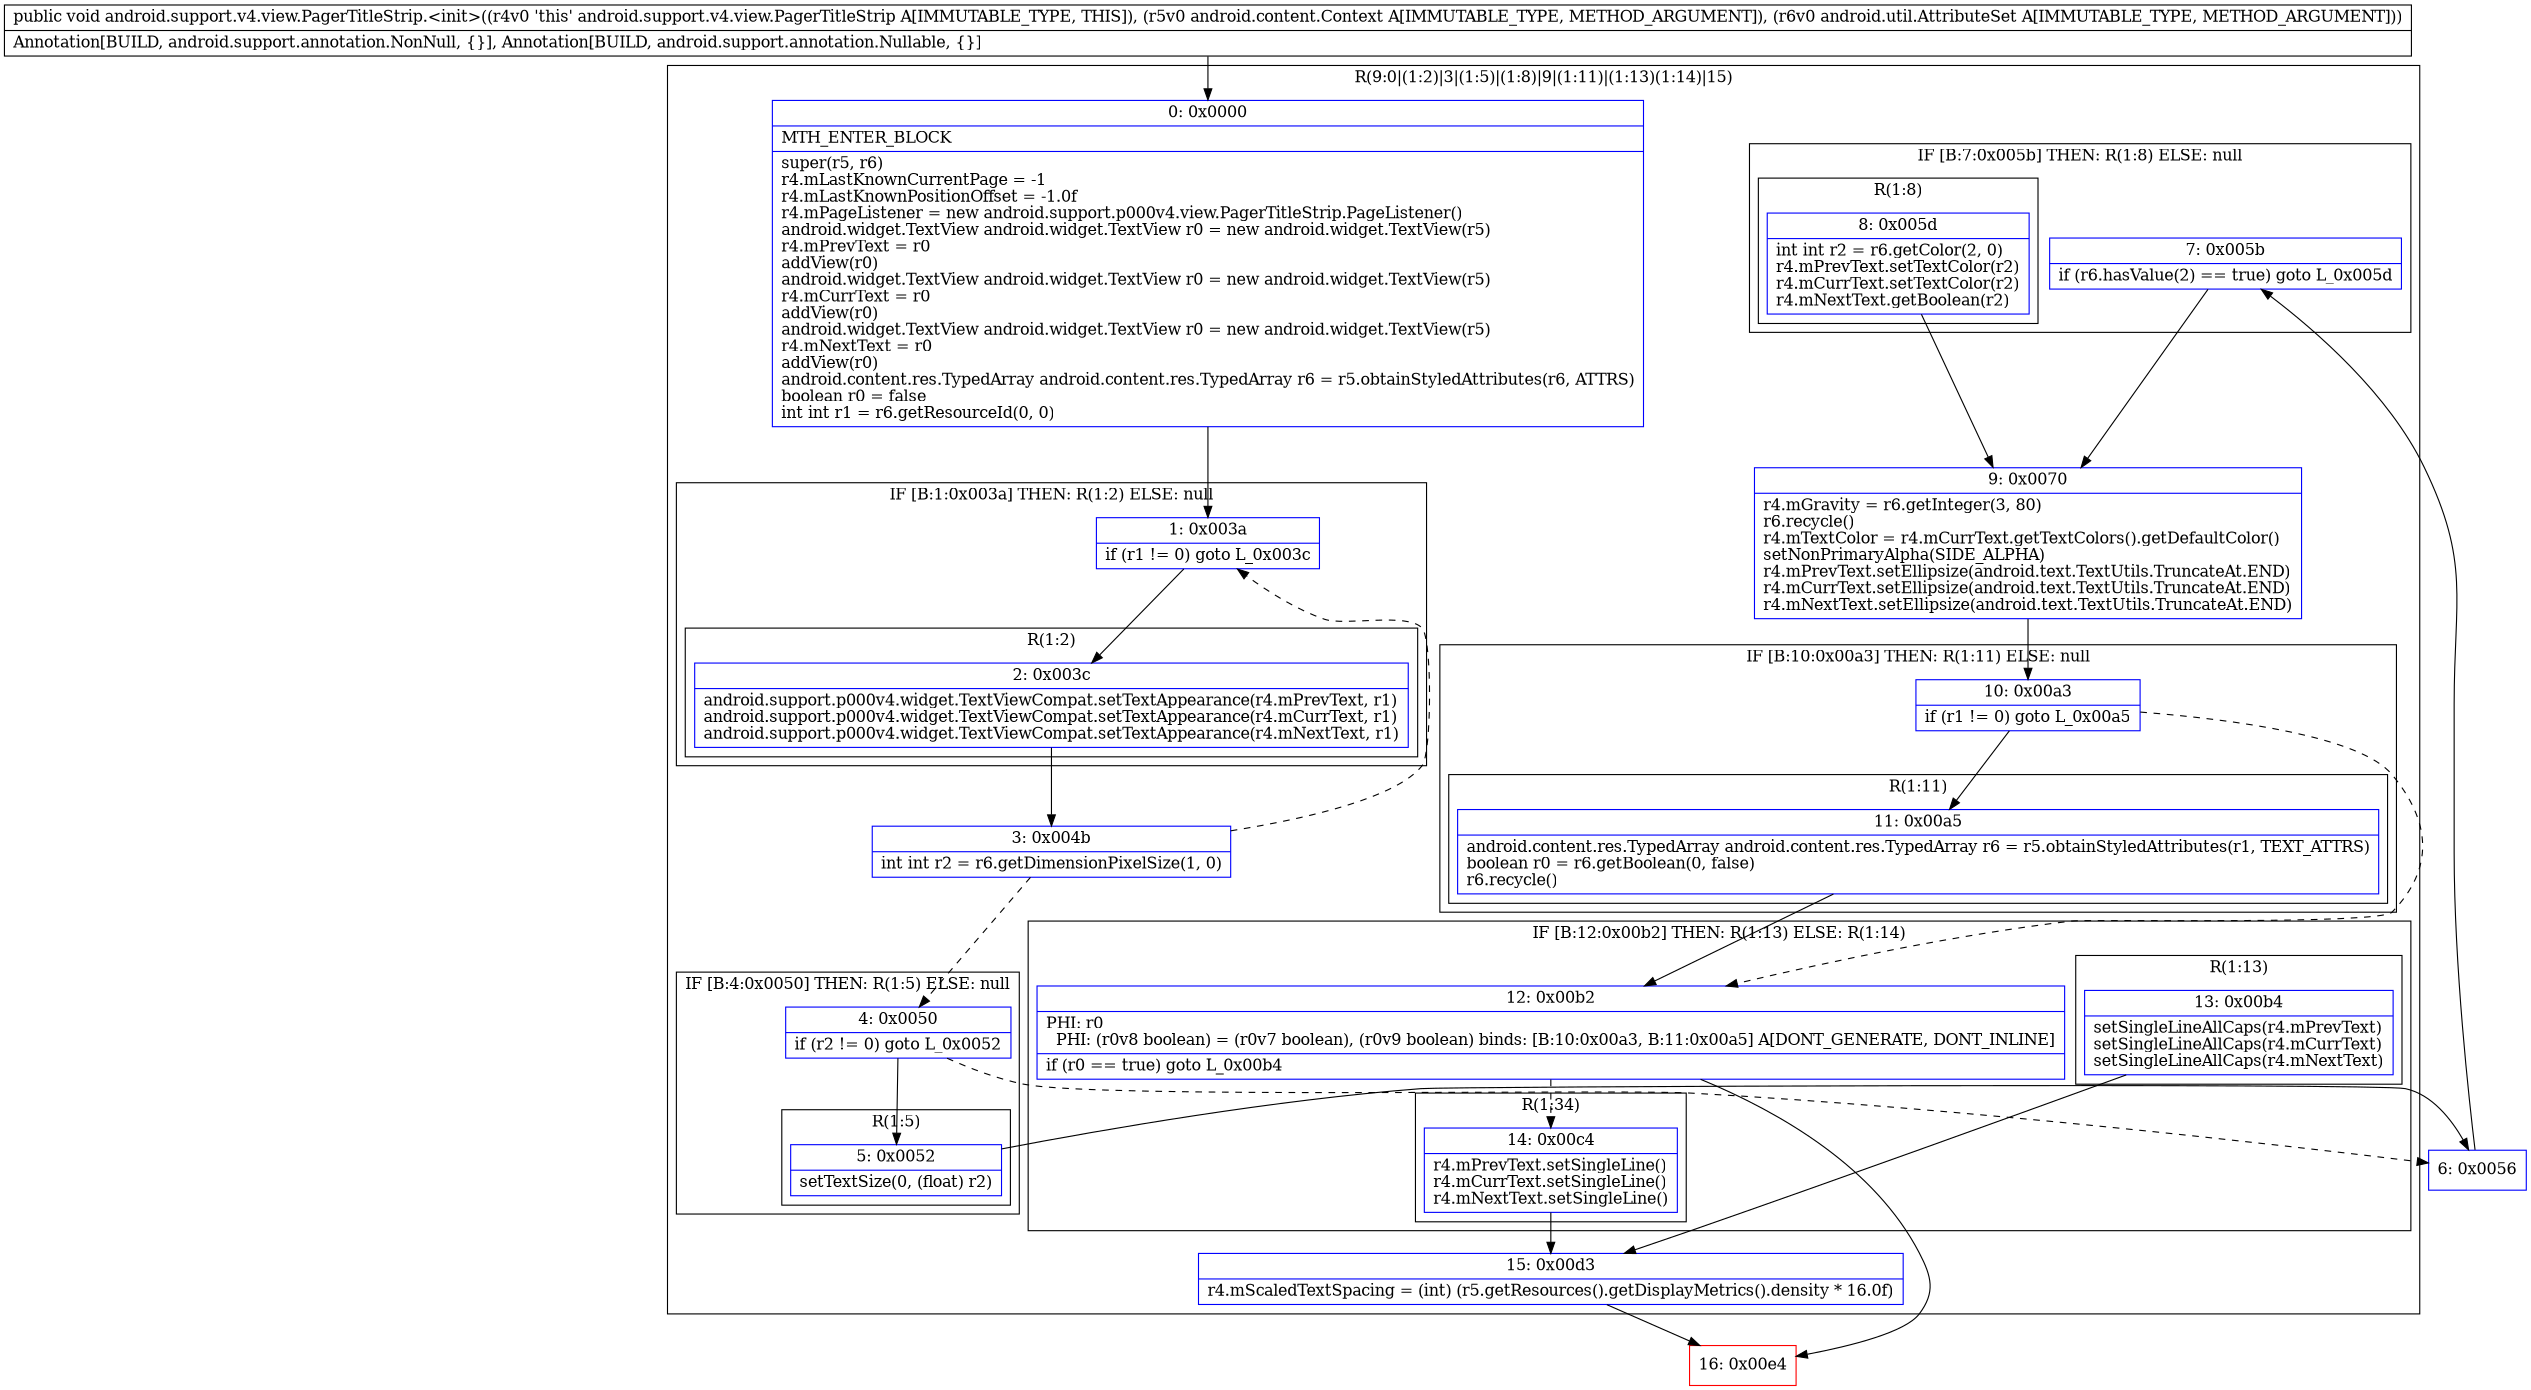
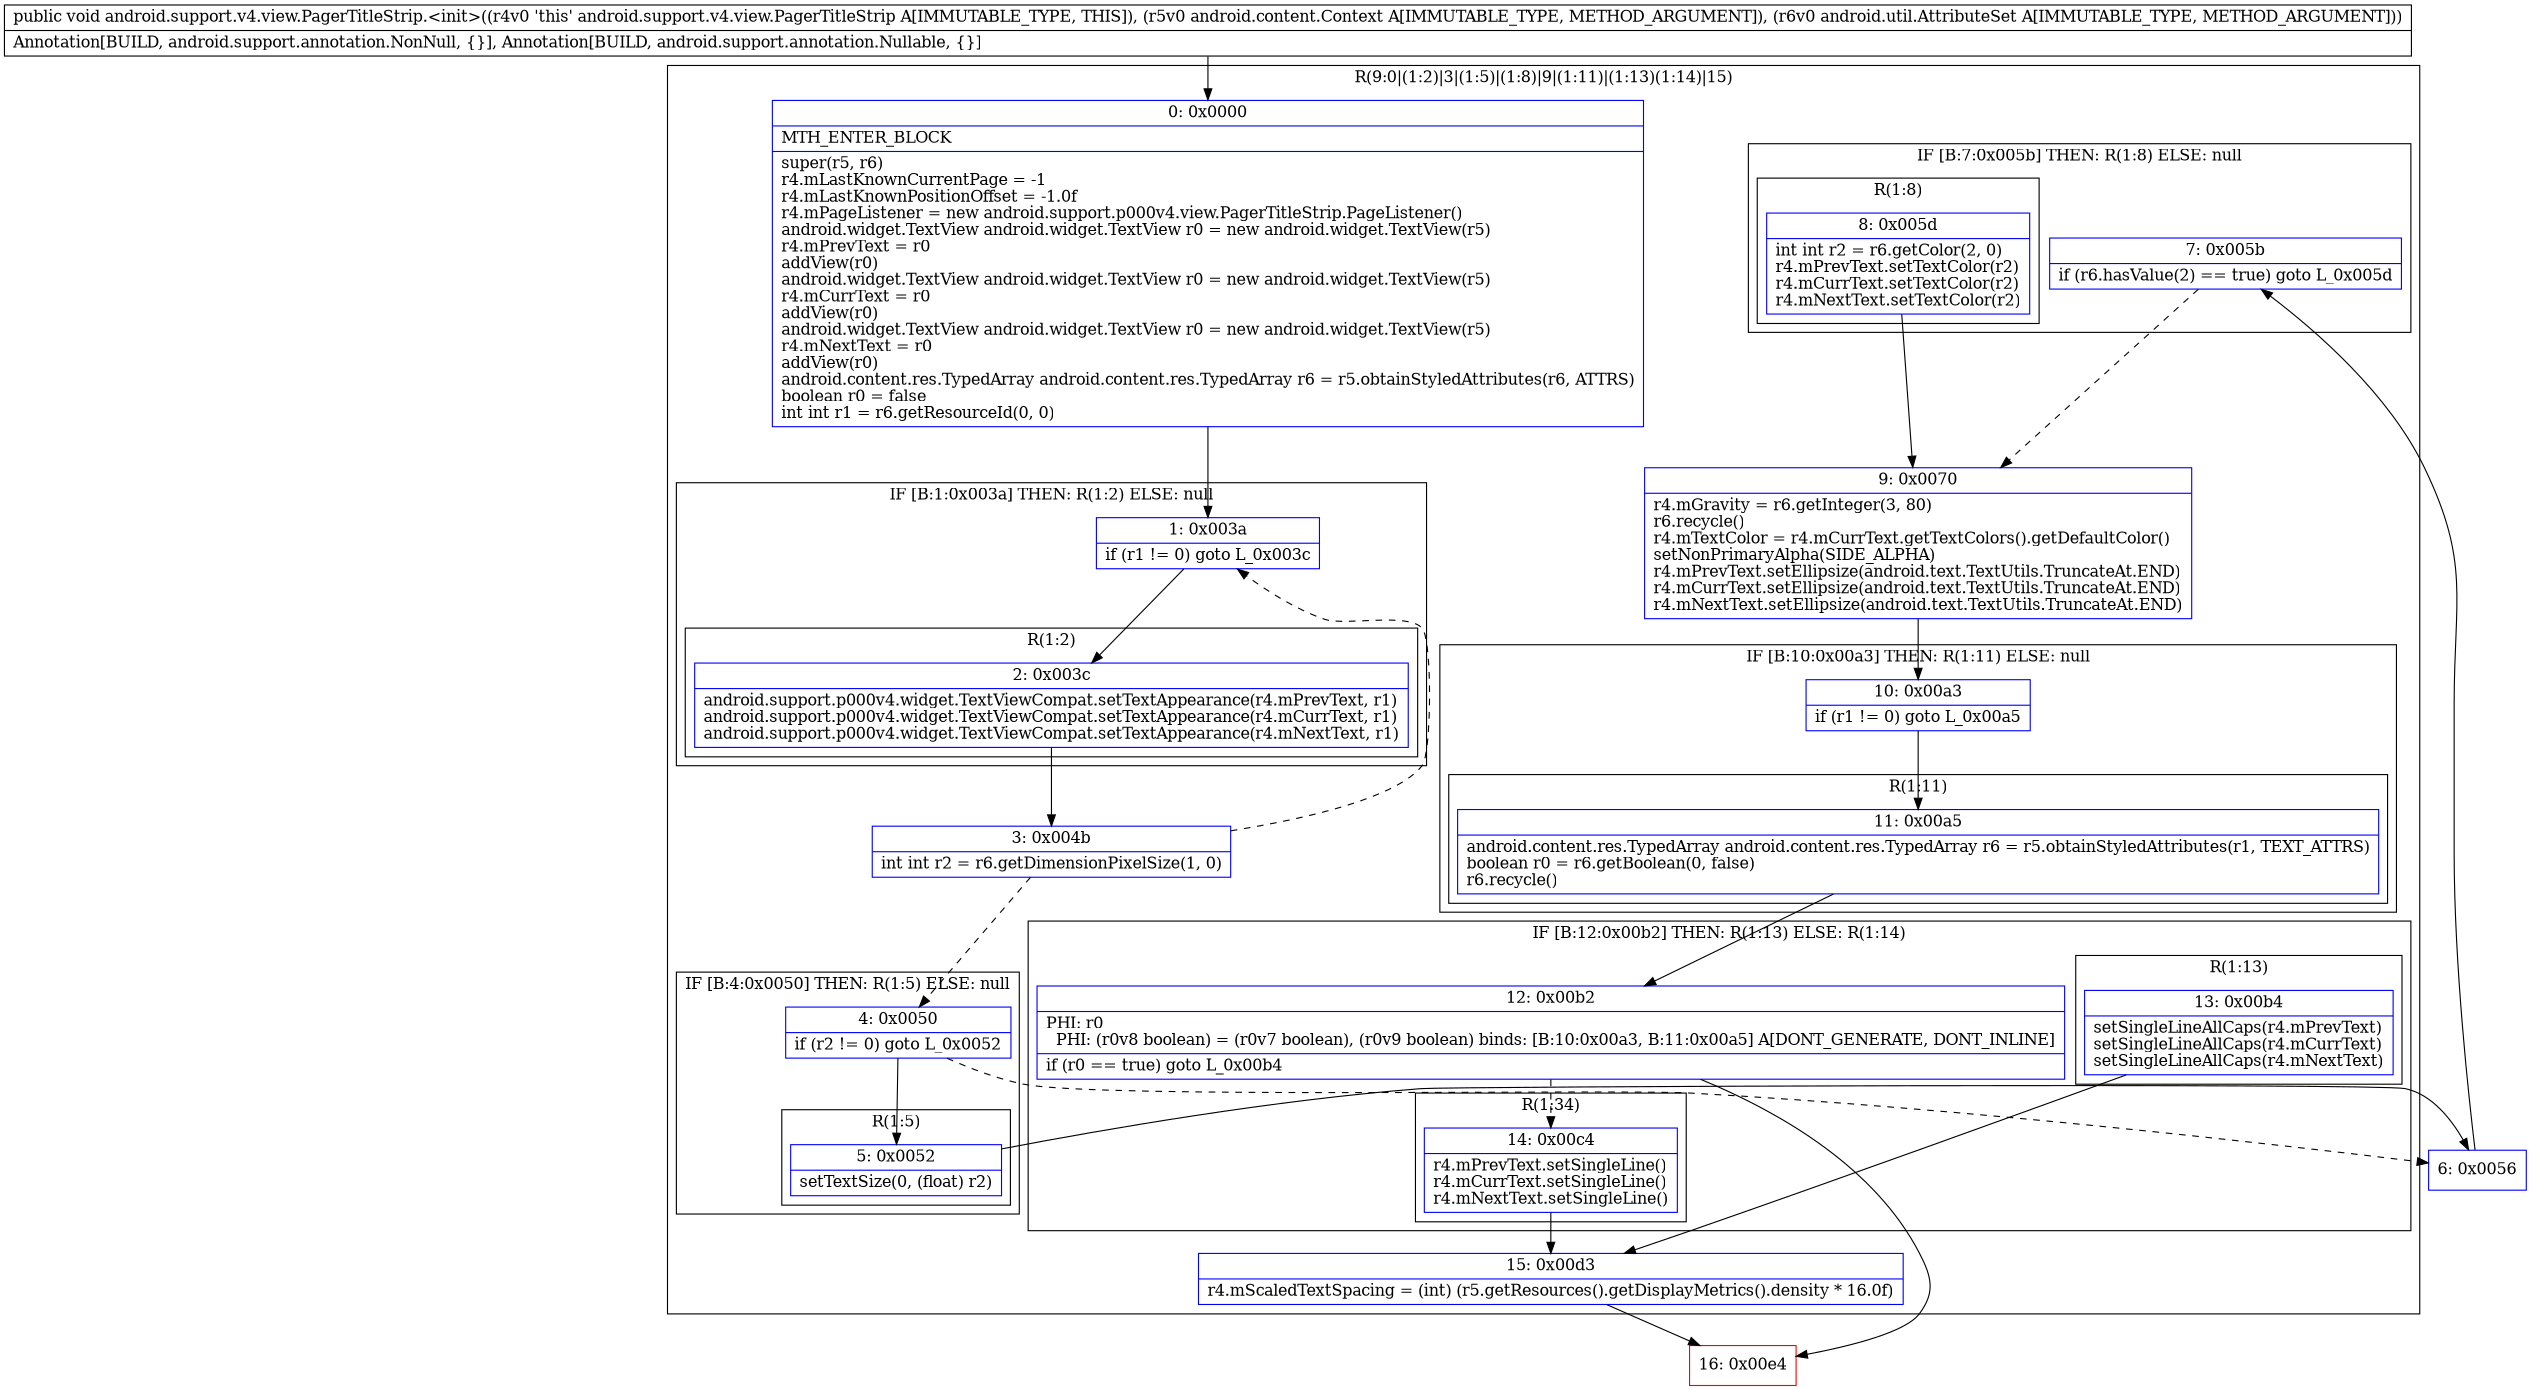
node "8: 0x005d": text "r4.mNextText.getBoolean(r2)" -> "r4.mNextText.setTextColor(r2)"
edge "7: 0x005b" -> "9: 0x0070": style solid -> dashed
edge "10: 0x00a3" -> "12: 0x00b2": removed
